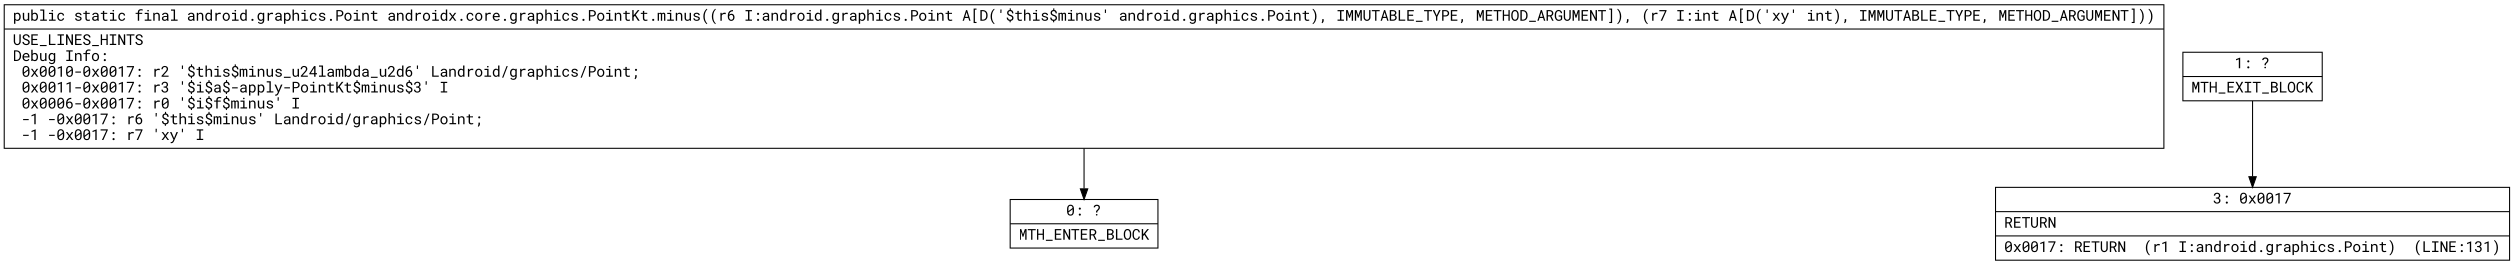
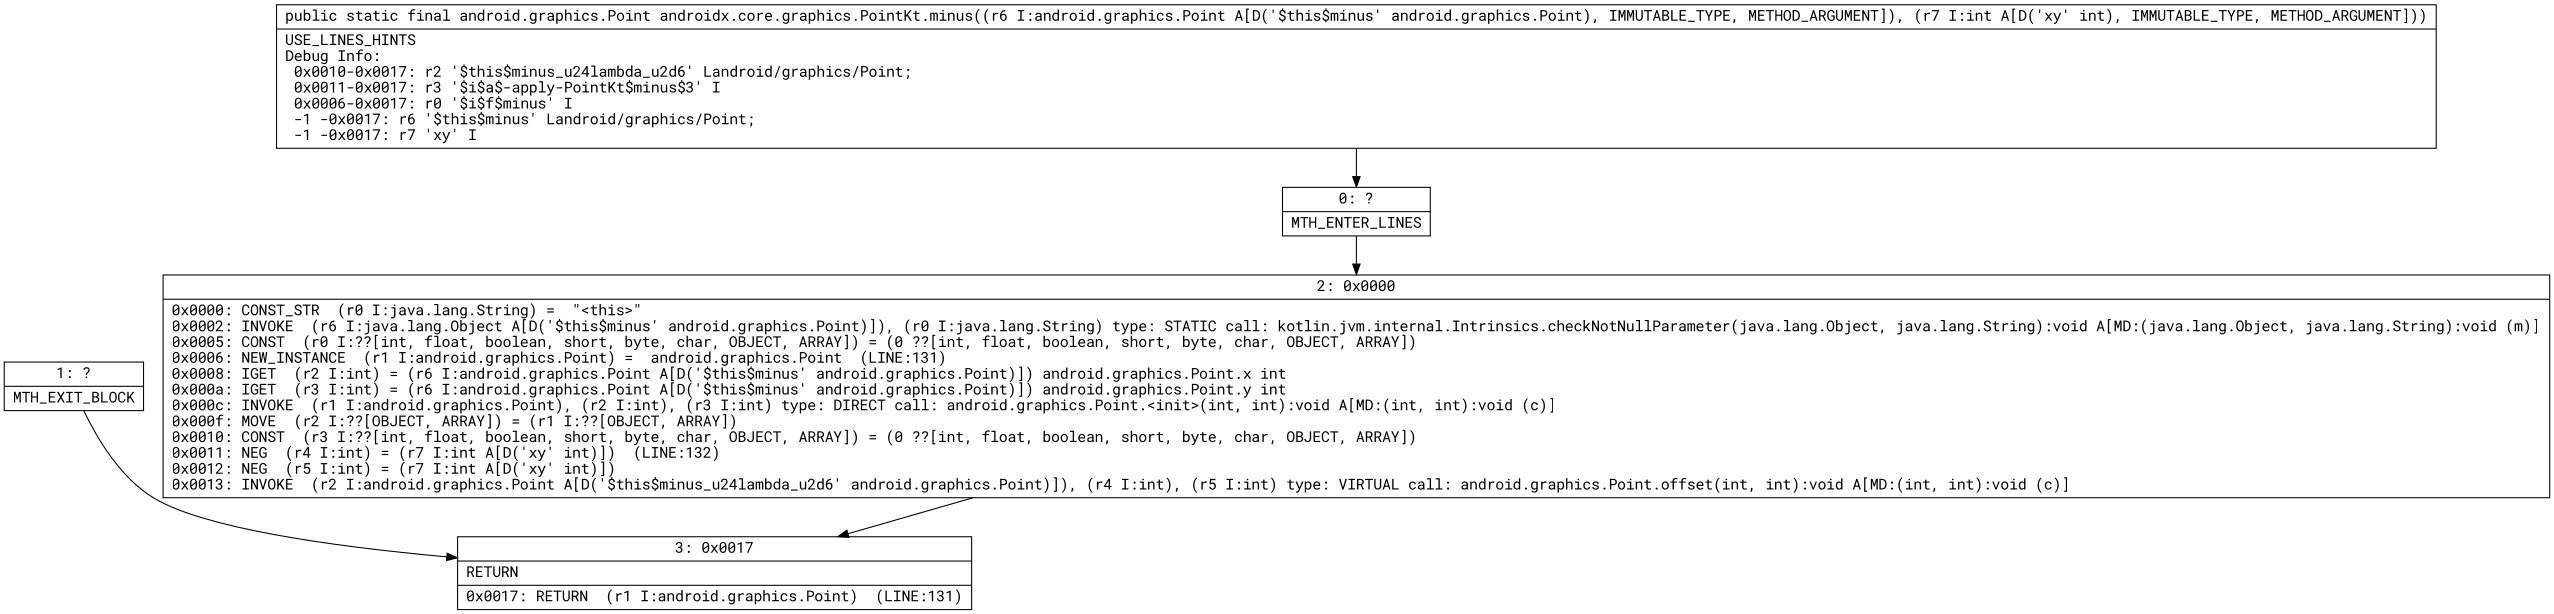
node "0: ?": text "MTH_ENTER_BLOCK" -> "MTH_ENTER_LINES"
node "2: 0x0000": added
